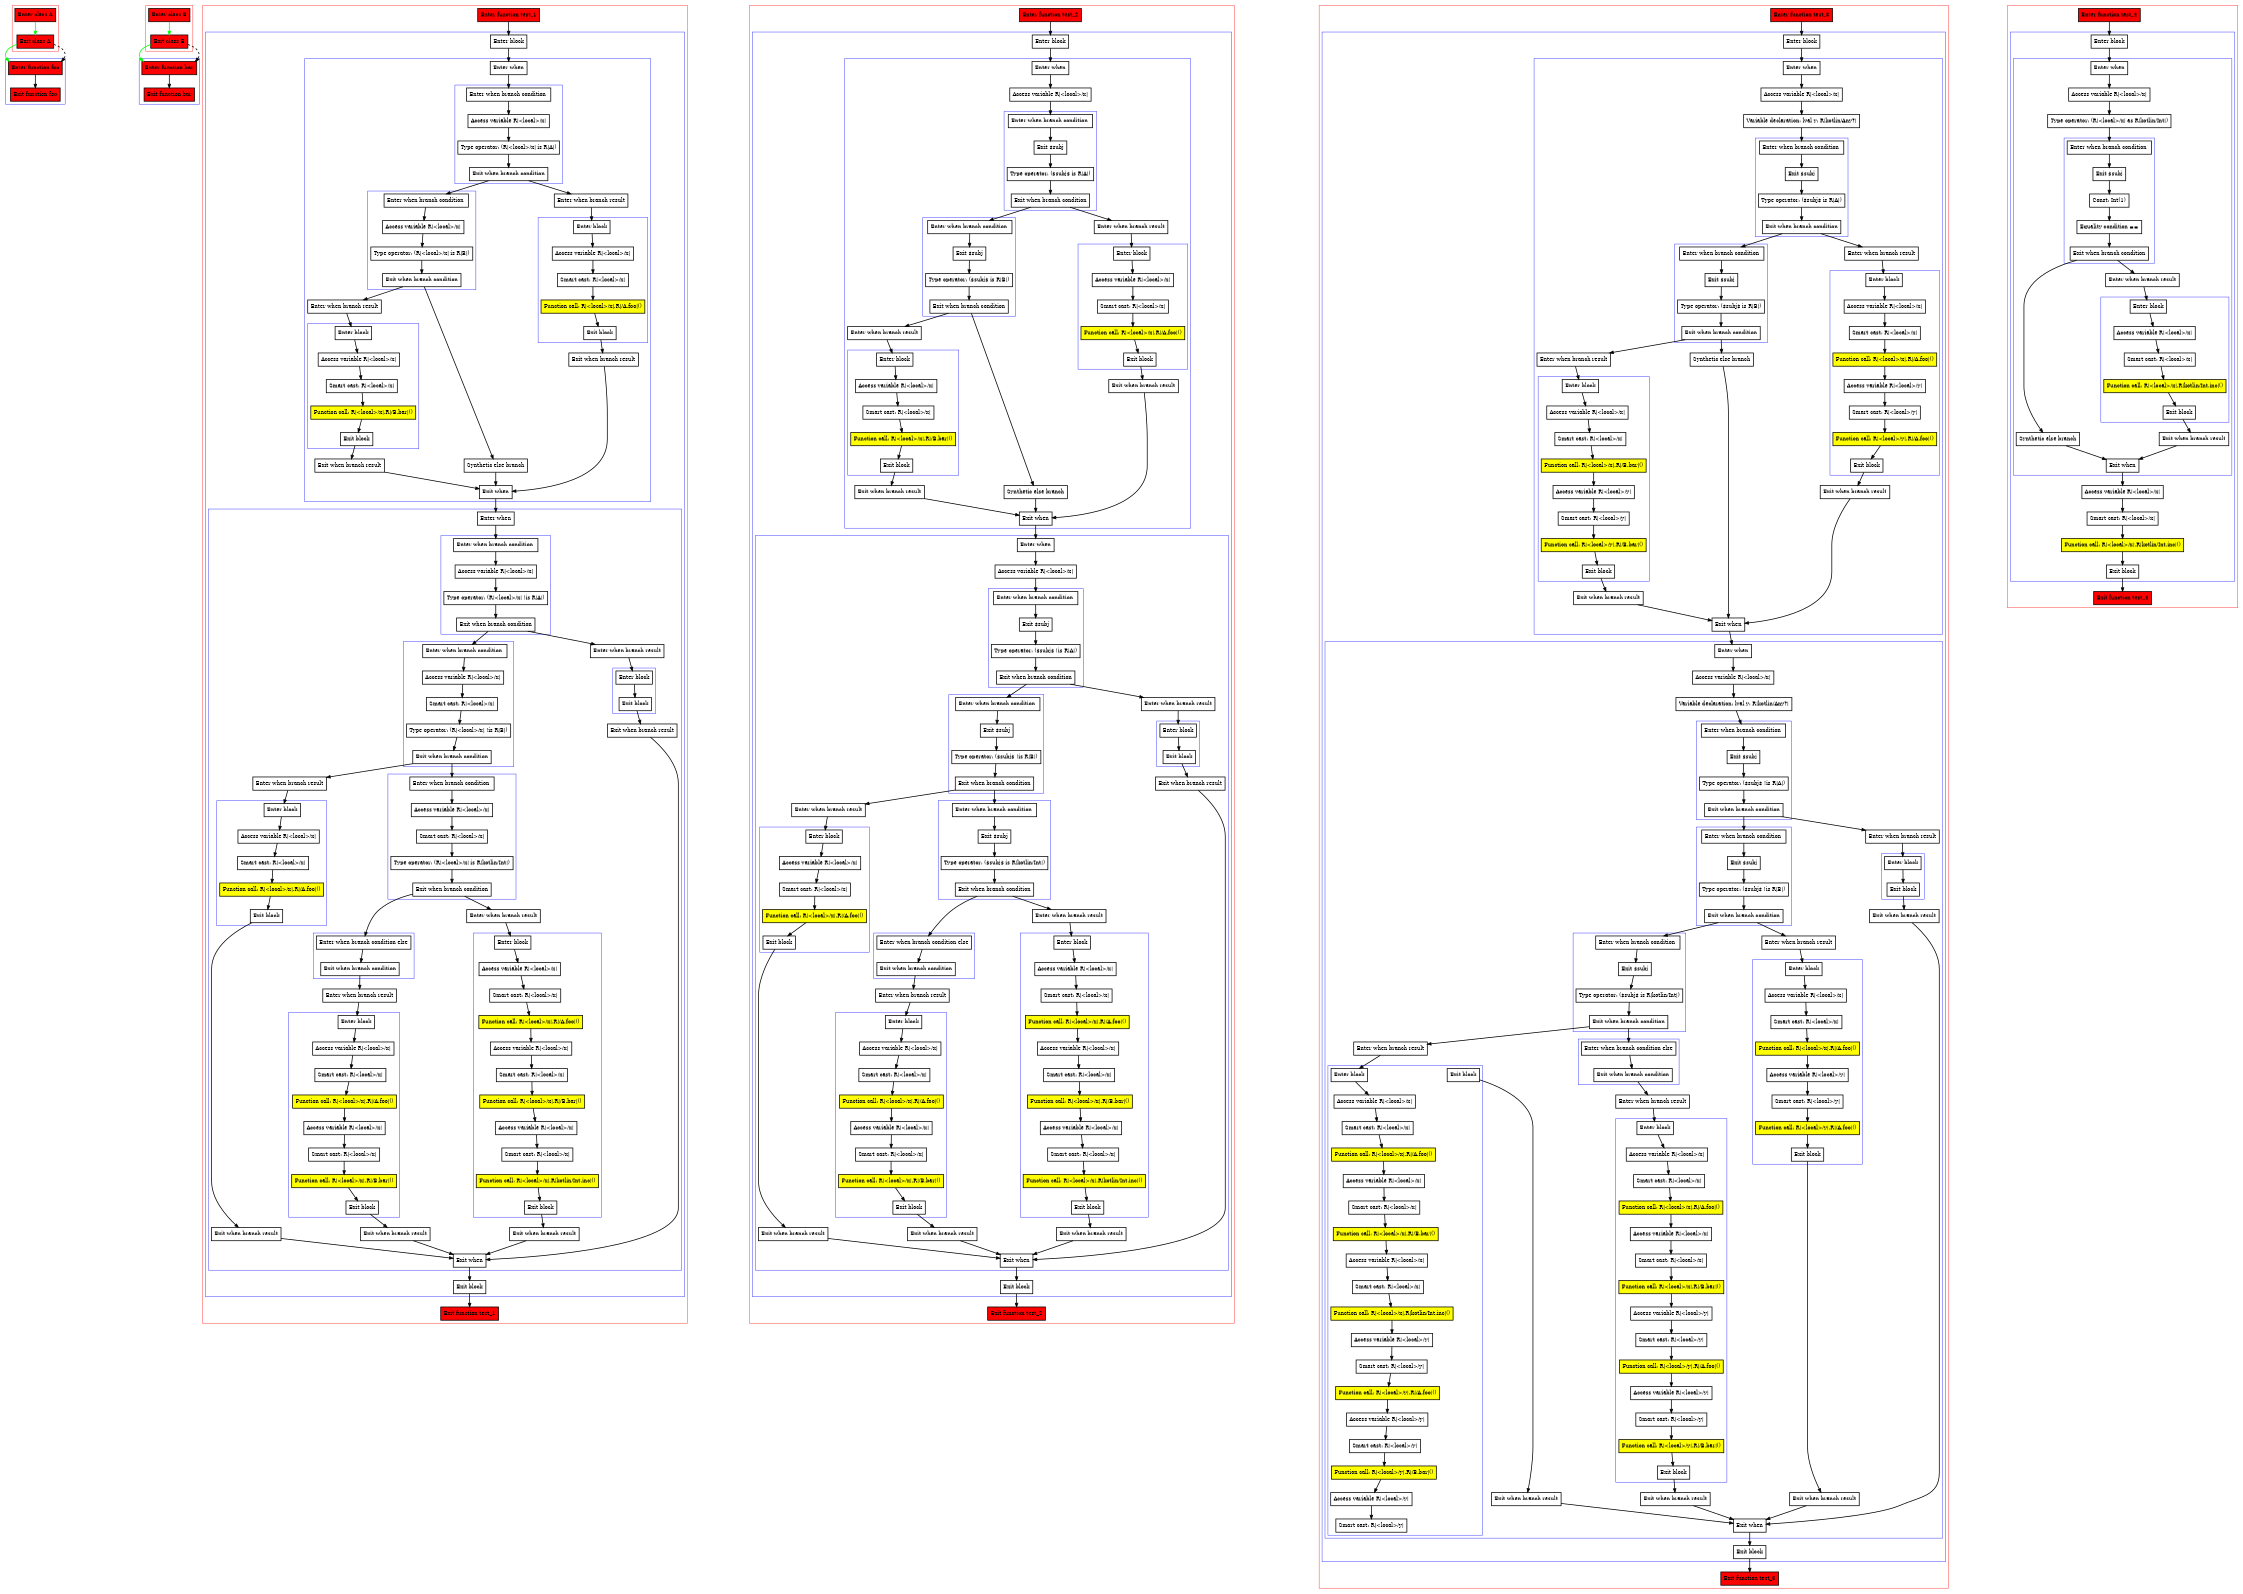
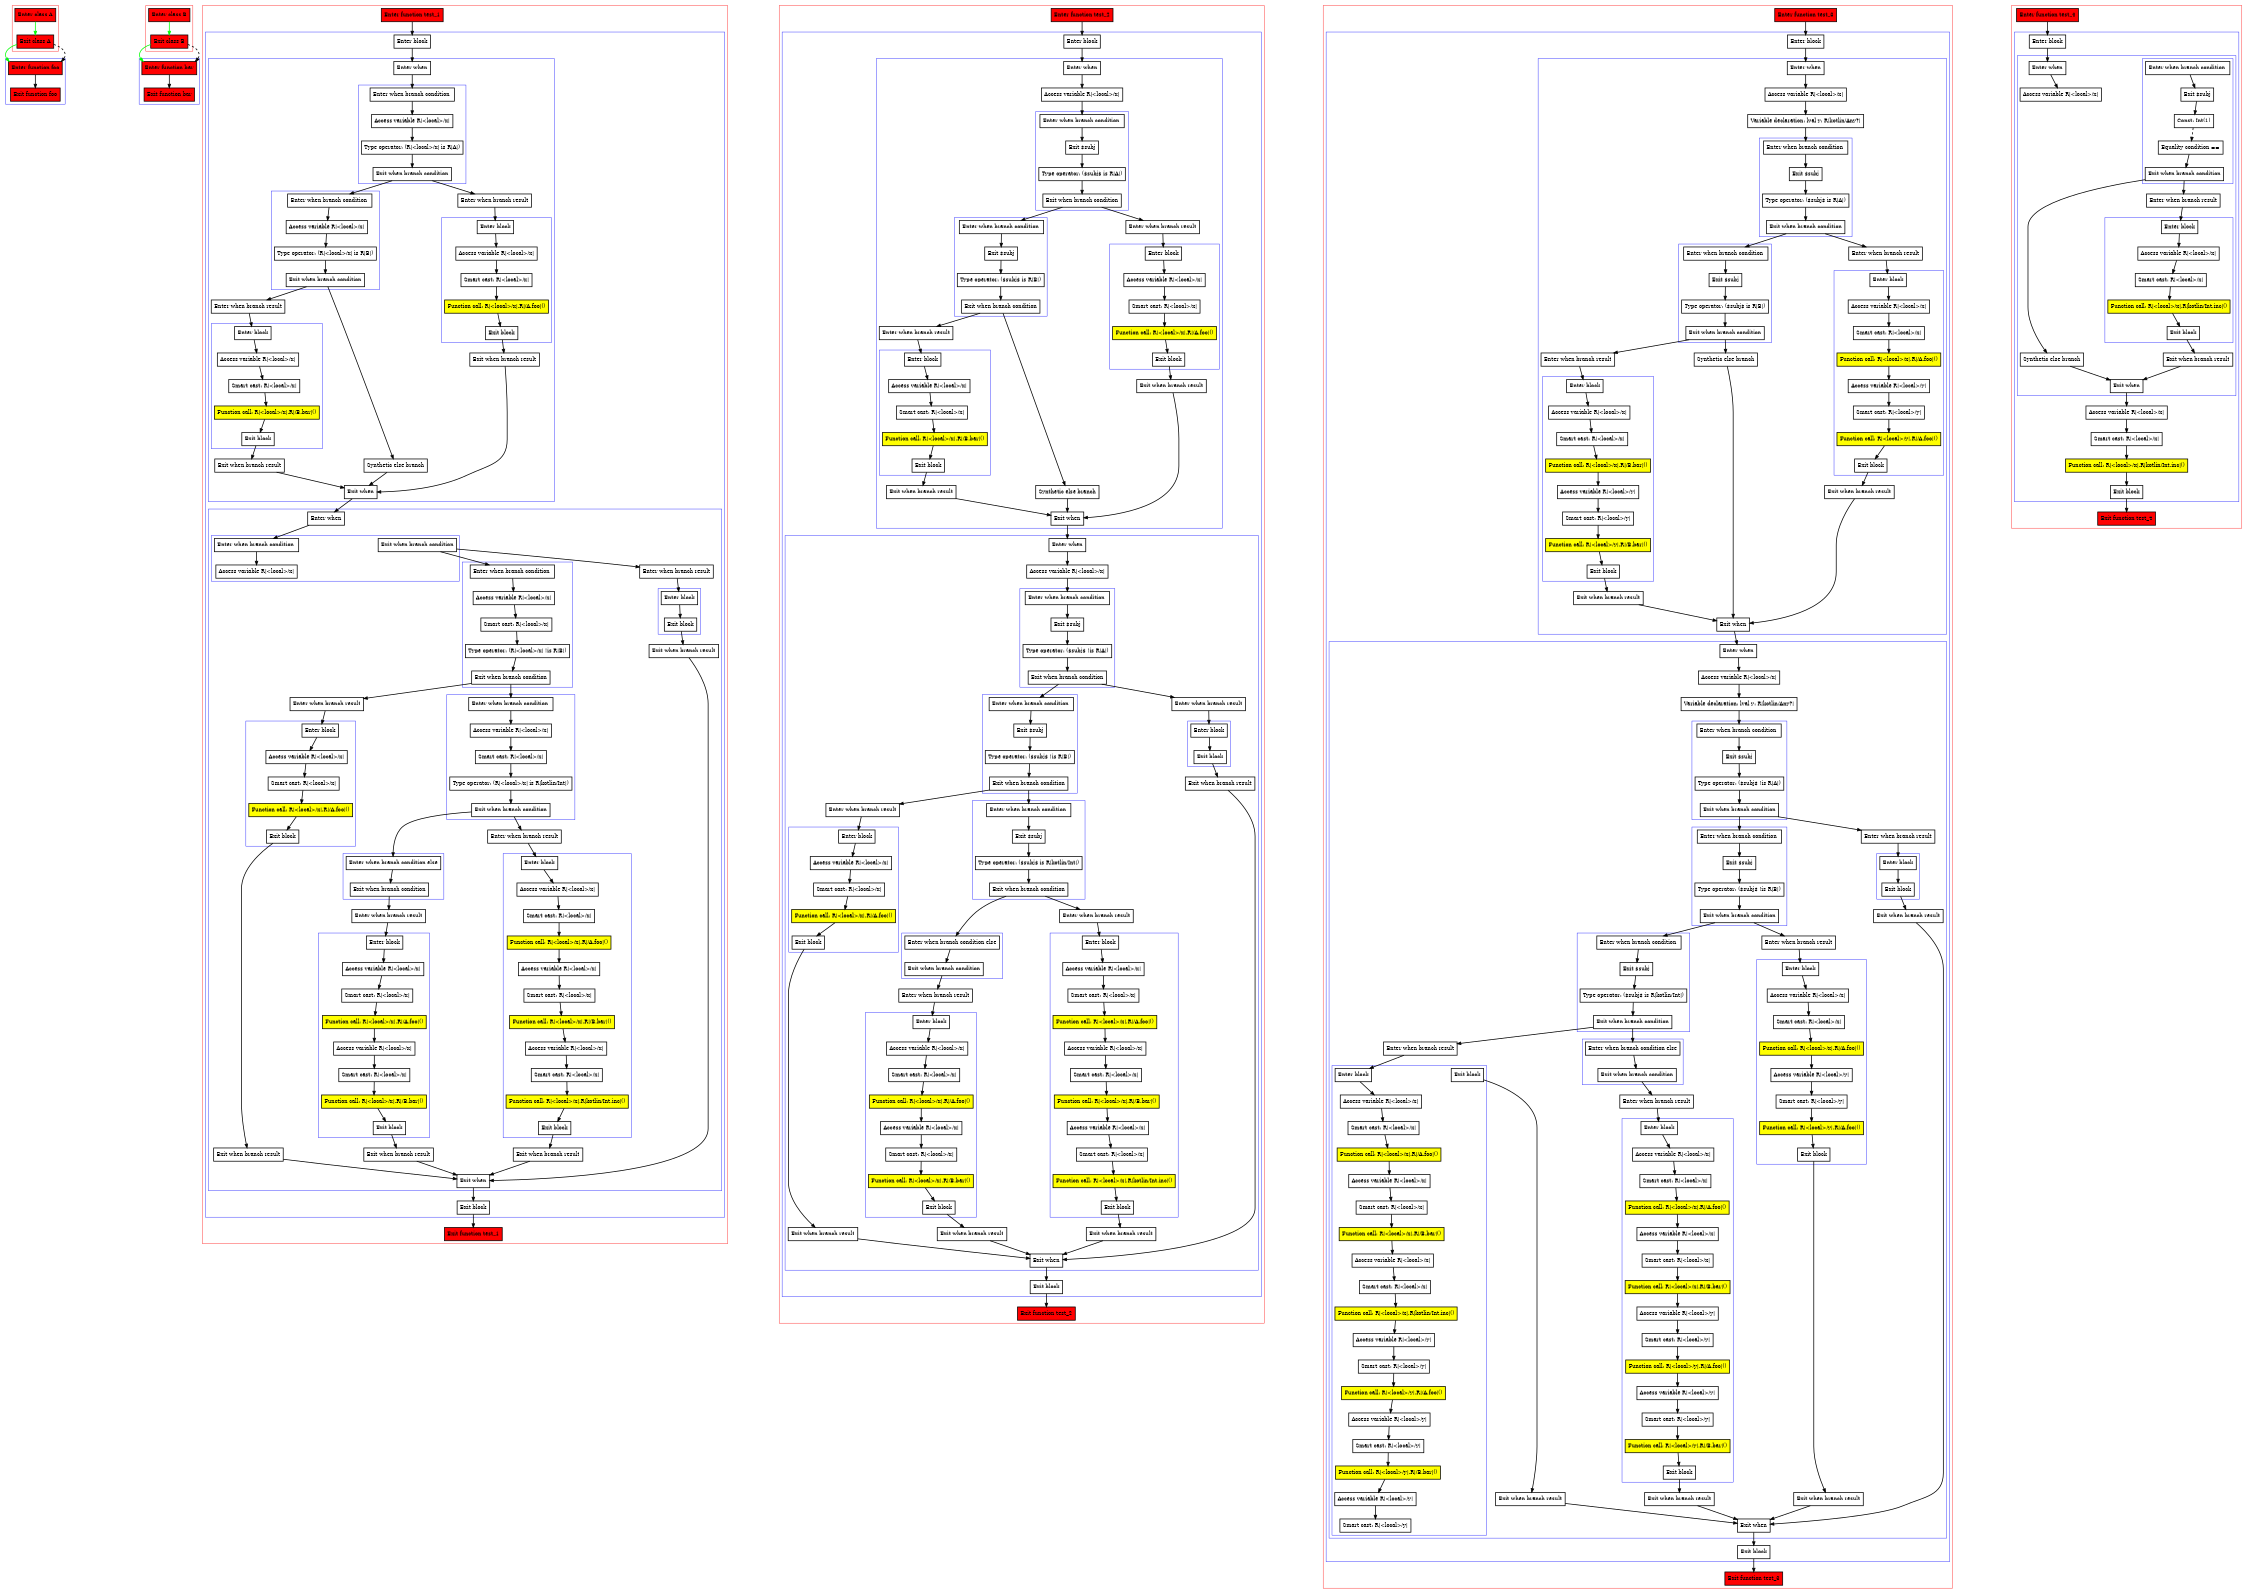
node "Type operator: (R|<local>/x| as R|kotlin/Int|)": removed
edge "Const: Int(1)" -> "Equality condition ==": style solid -> dashed
node "Type operator: (R|<local>/x| !is R|A|)": removed
